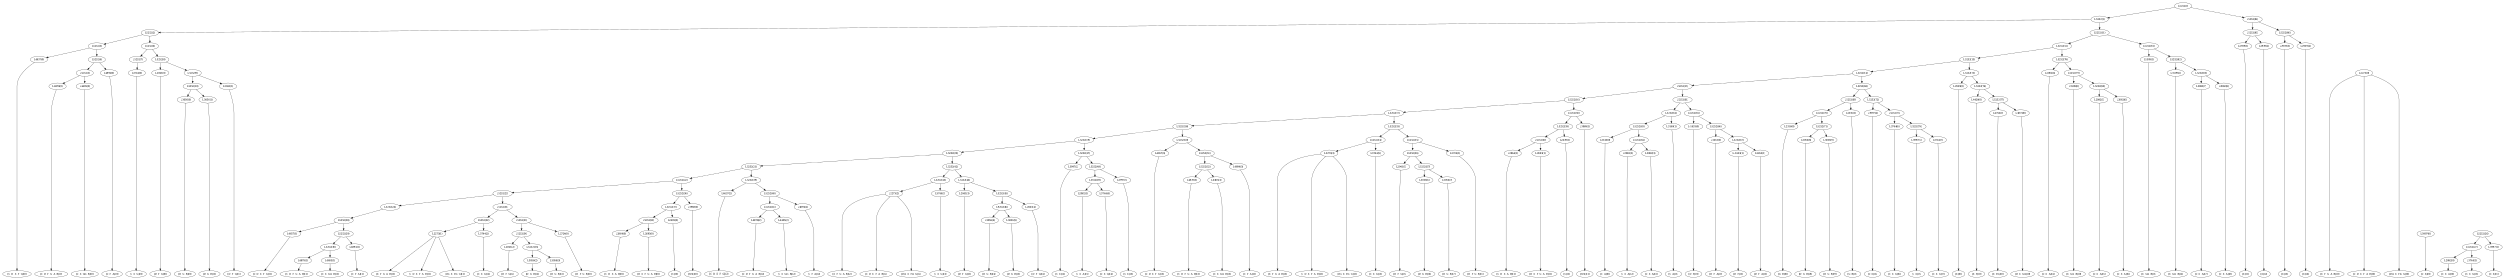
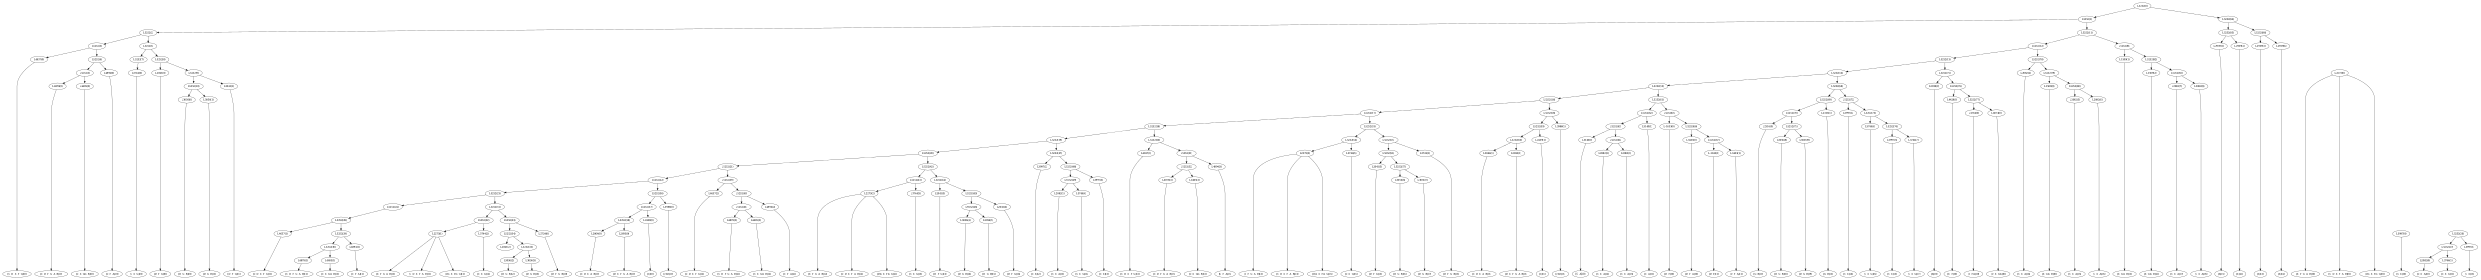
node "[D  F  G](2)": removed
